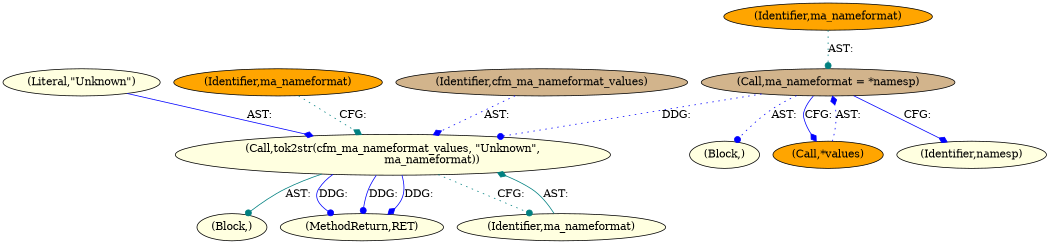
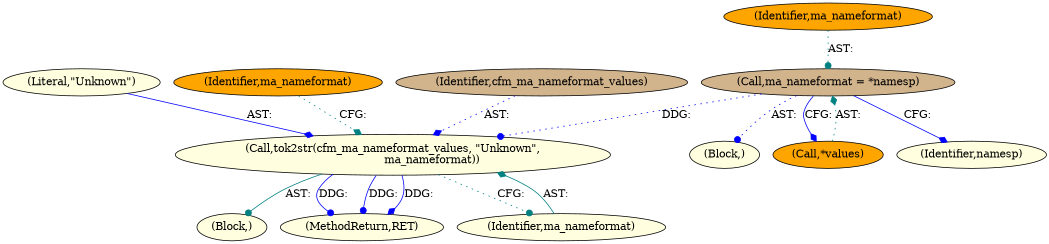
edge "(Call,*values)" -> "(Call,ma_nameformat = *namesp)": color blue -> teal
